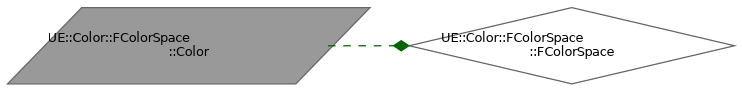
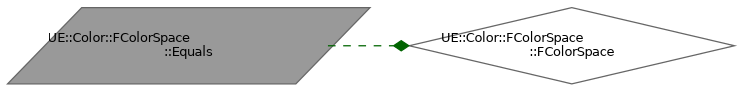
node "UE::Color::FColorSpace ::Color": label "UE::Color::FColorSpace ::Color" -> "UE::Color::FColorSpace ::Equals"
